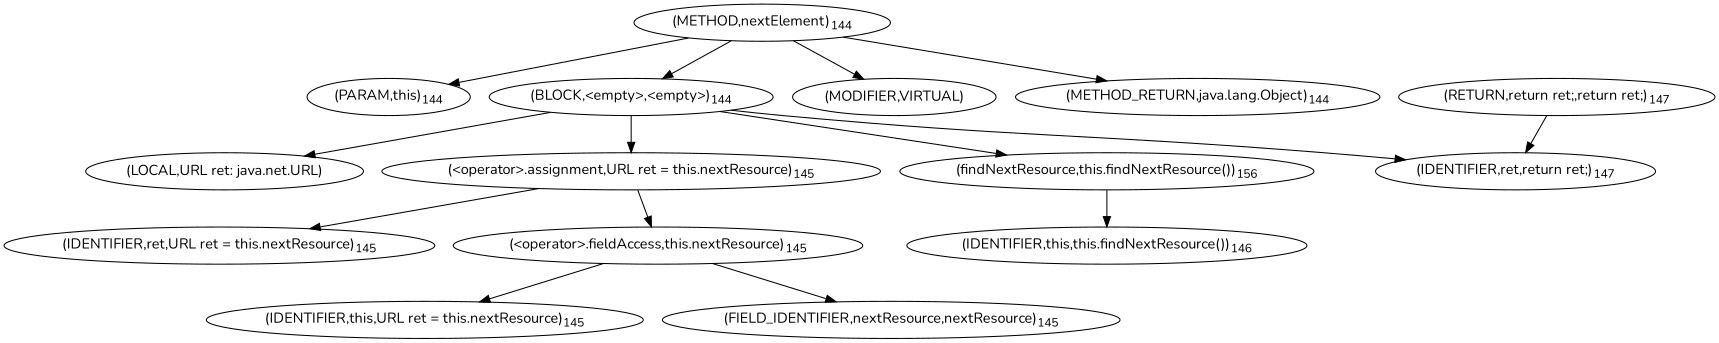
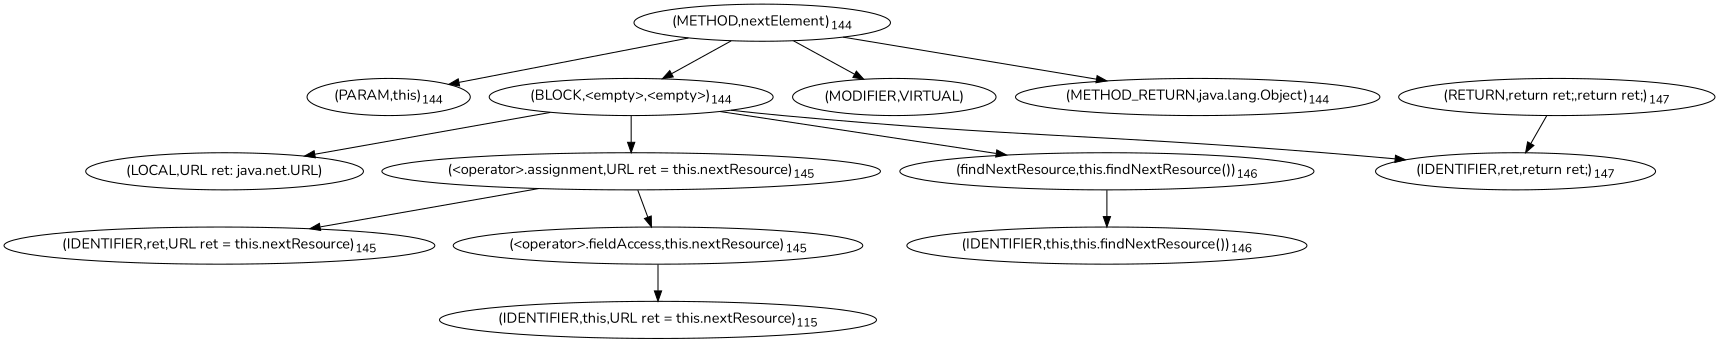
node "(findNextResource,this.findNextResource())": text "156" -> "146"
node "(IDENTIFIER,this,URL ret = this.nextResource)": text "145" -> "115"
node "(FIELD_IDENTIFIER,nextResource,nextResource)": removed
